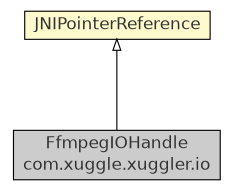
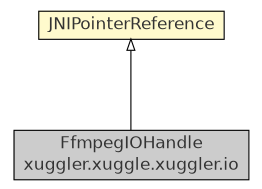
node "FfmpegIOHandle": text "com.xuggle.xuggler.io" -> "xuggler.xuggle.xuggler.io"
